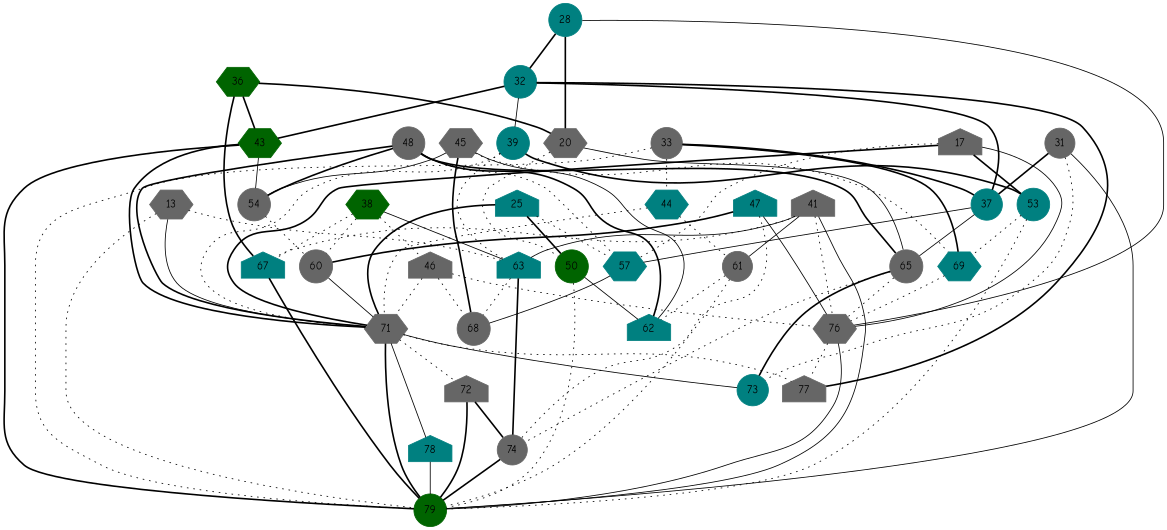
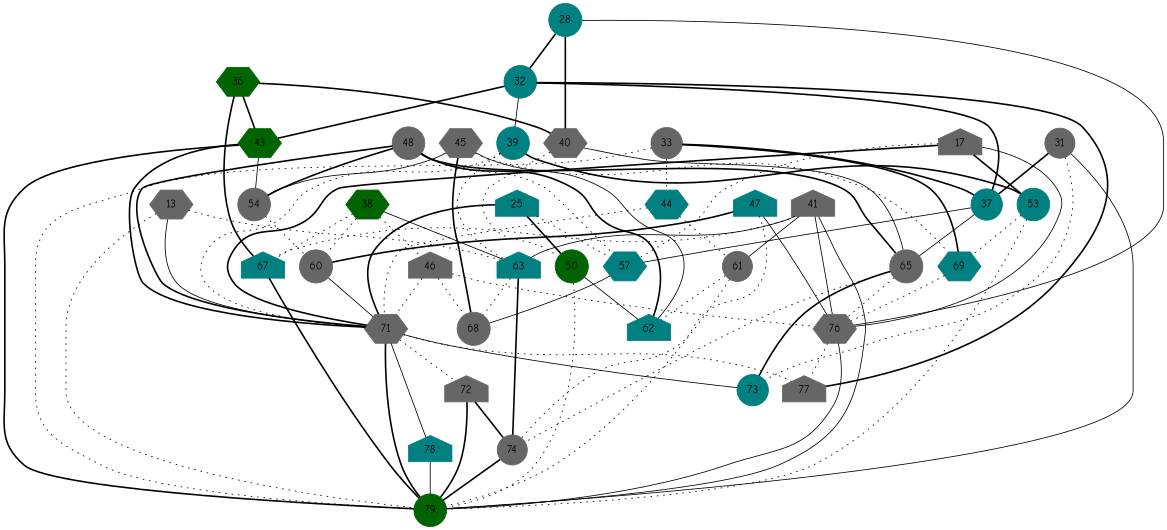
node "20": label "20" -> "40"
edge "41" -- "76": style dotted -> solid
